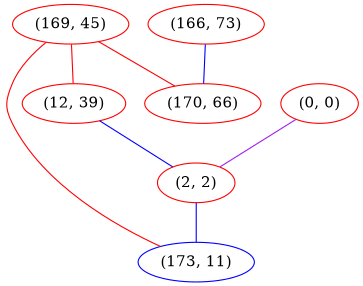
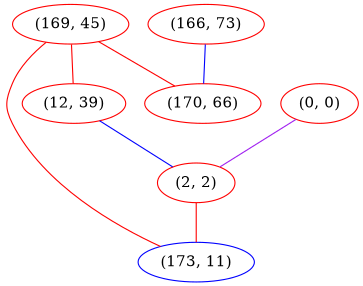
edge "(2, 2)" -- "(173, 11)": color blue -> red
